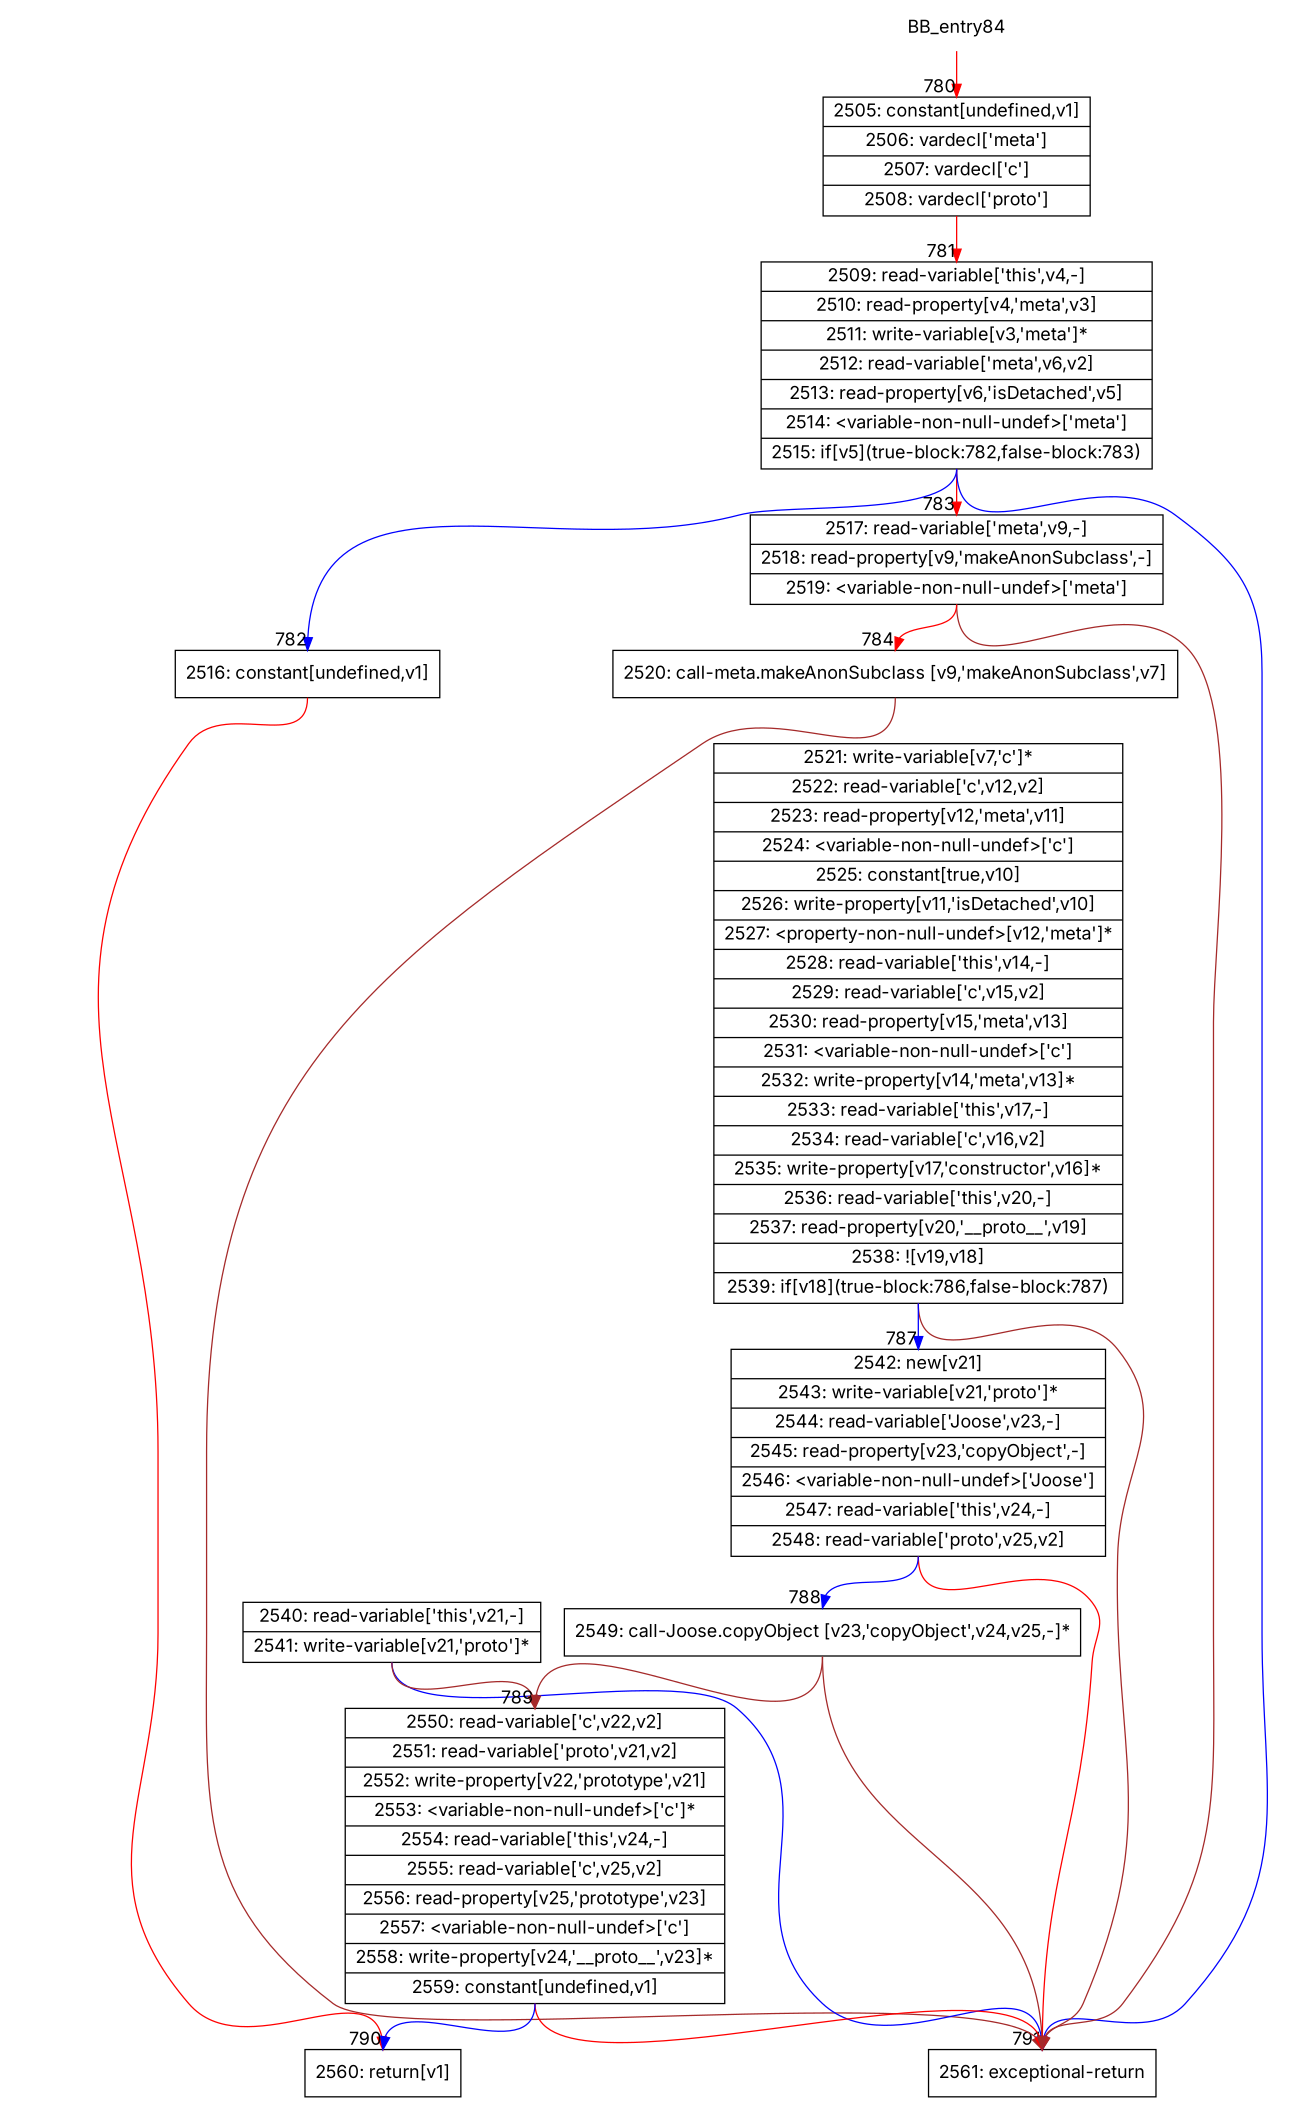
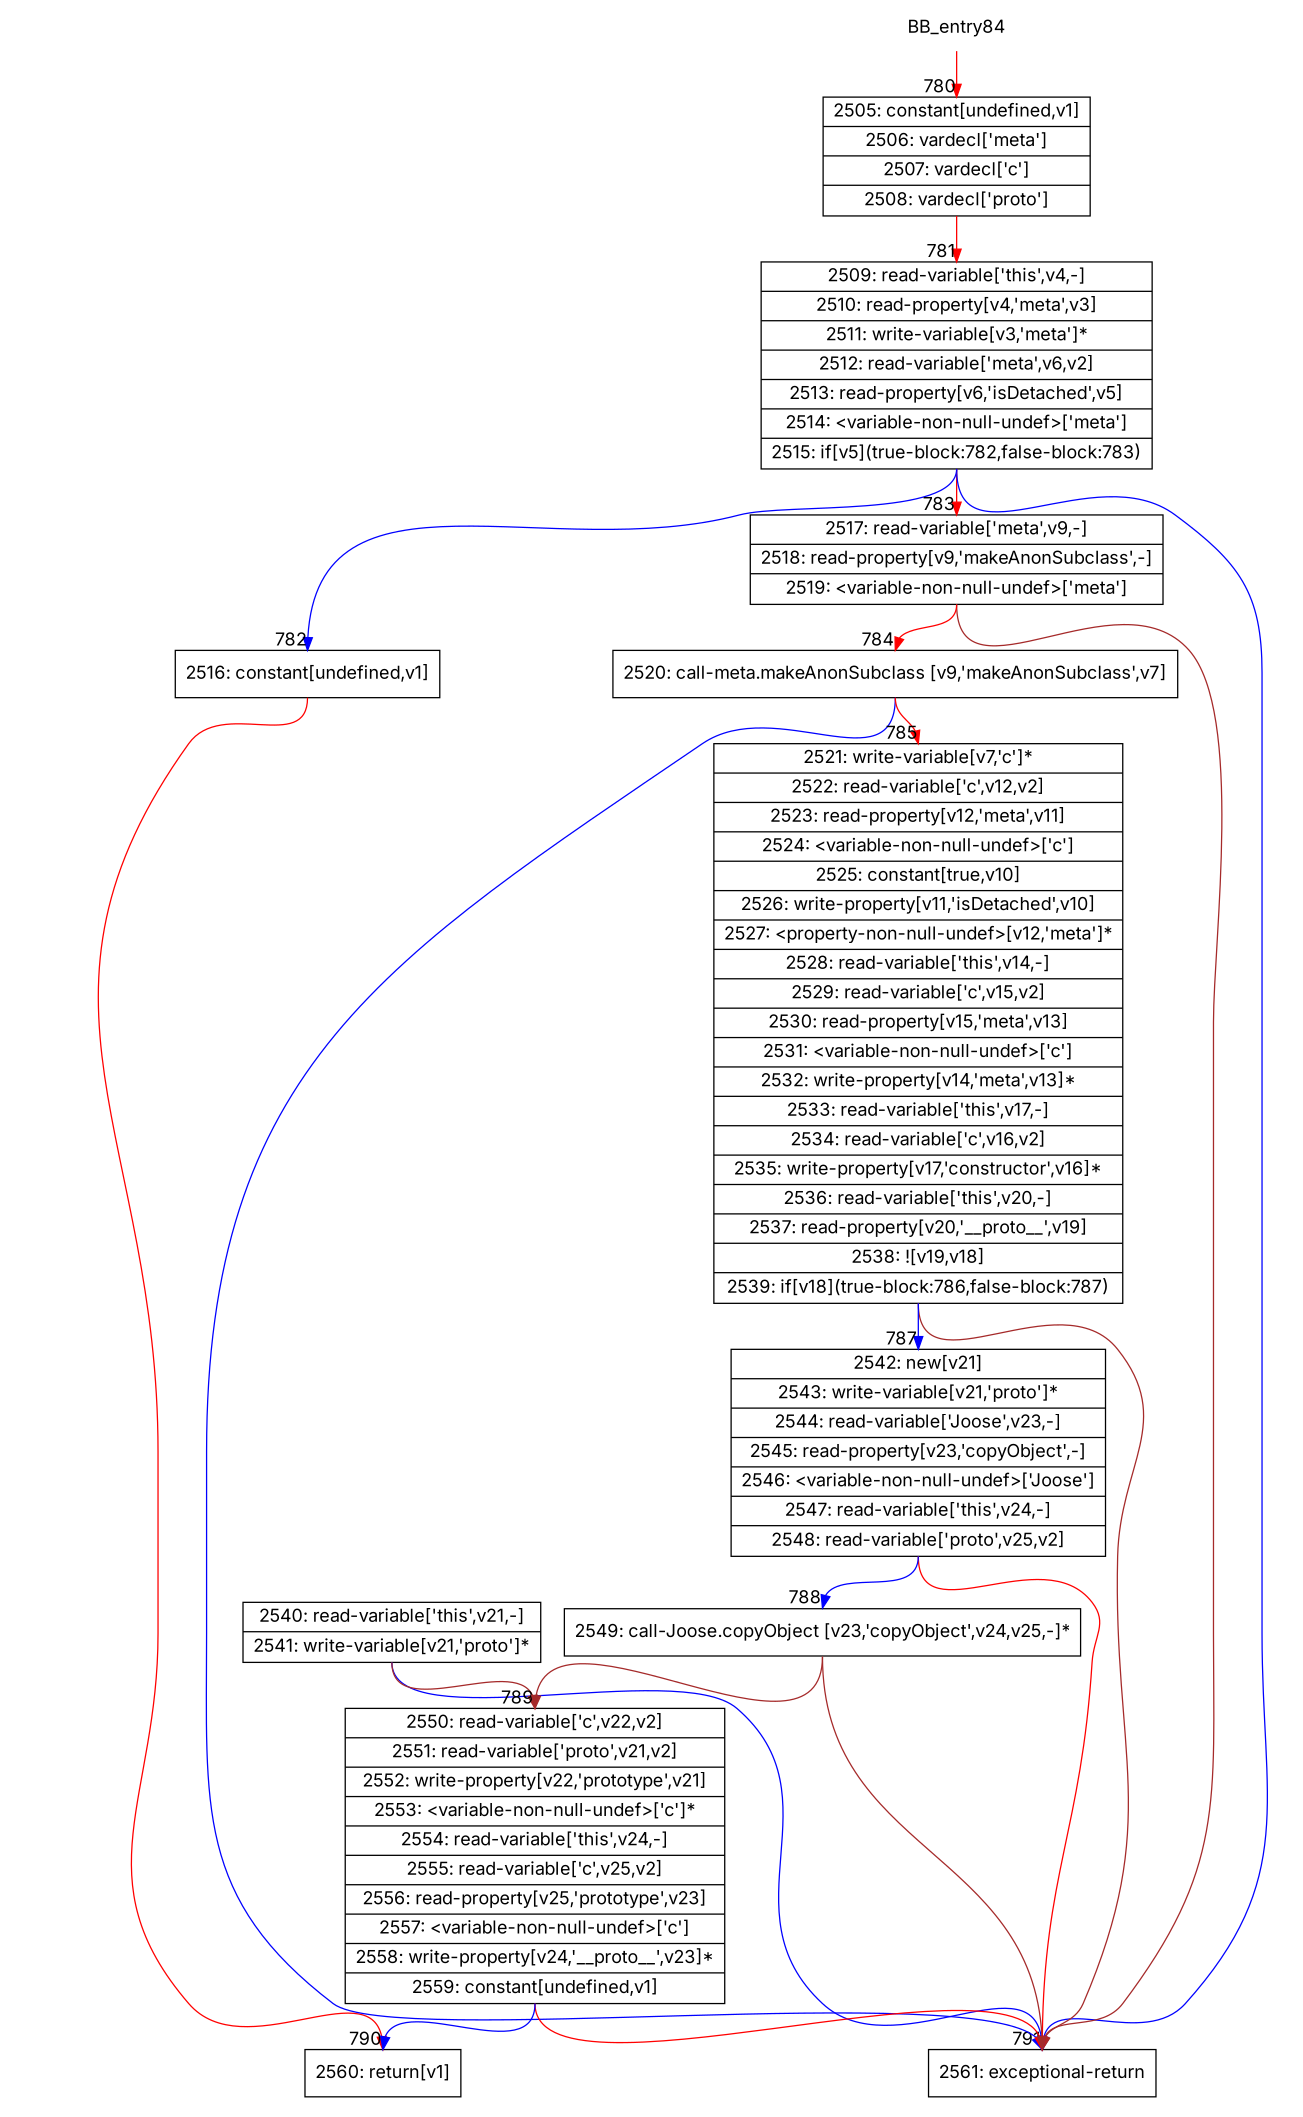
edge "2520: call-meta.makeAnonSubclass [v9,'makeAnonSubclass',v7]" -> "2521: write-variable[v7,'c']*": added
edge "2520: call-meta.makeAnonSubclass [v9,'makeAnonSubclass',v7]" -> "2561: exceptional-return": color brown -> blue
